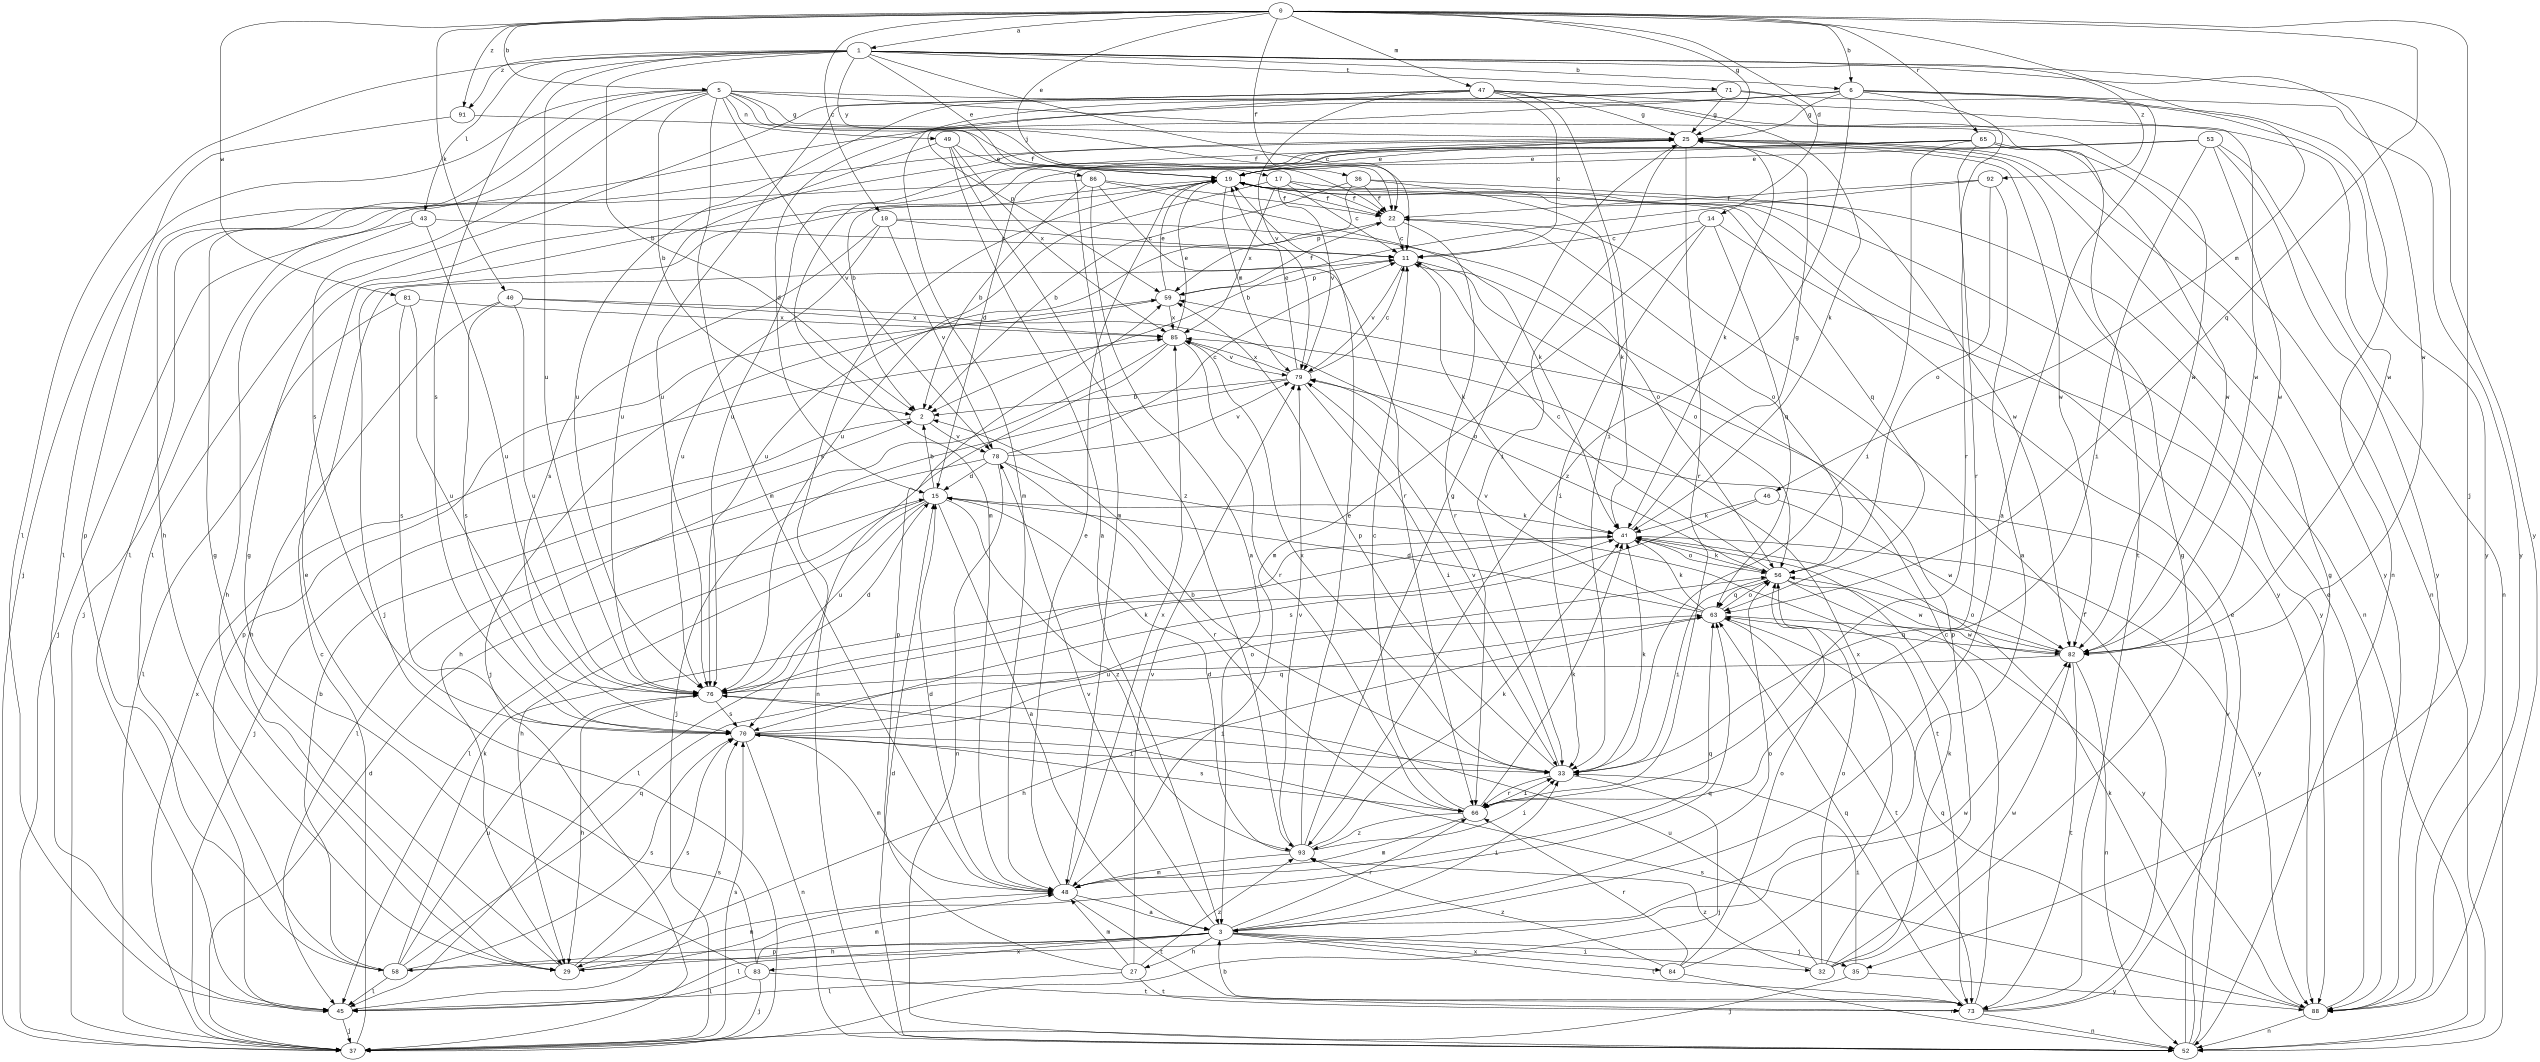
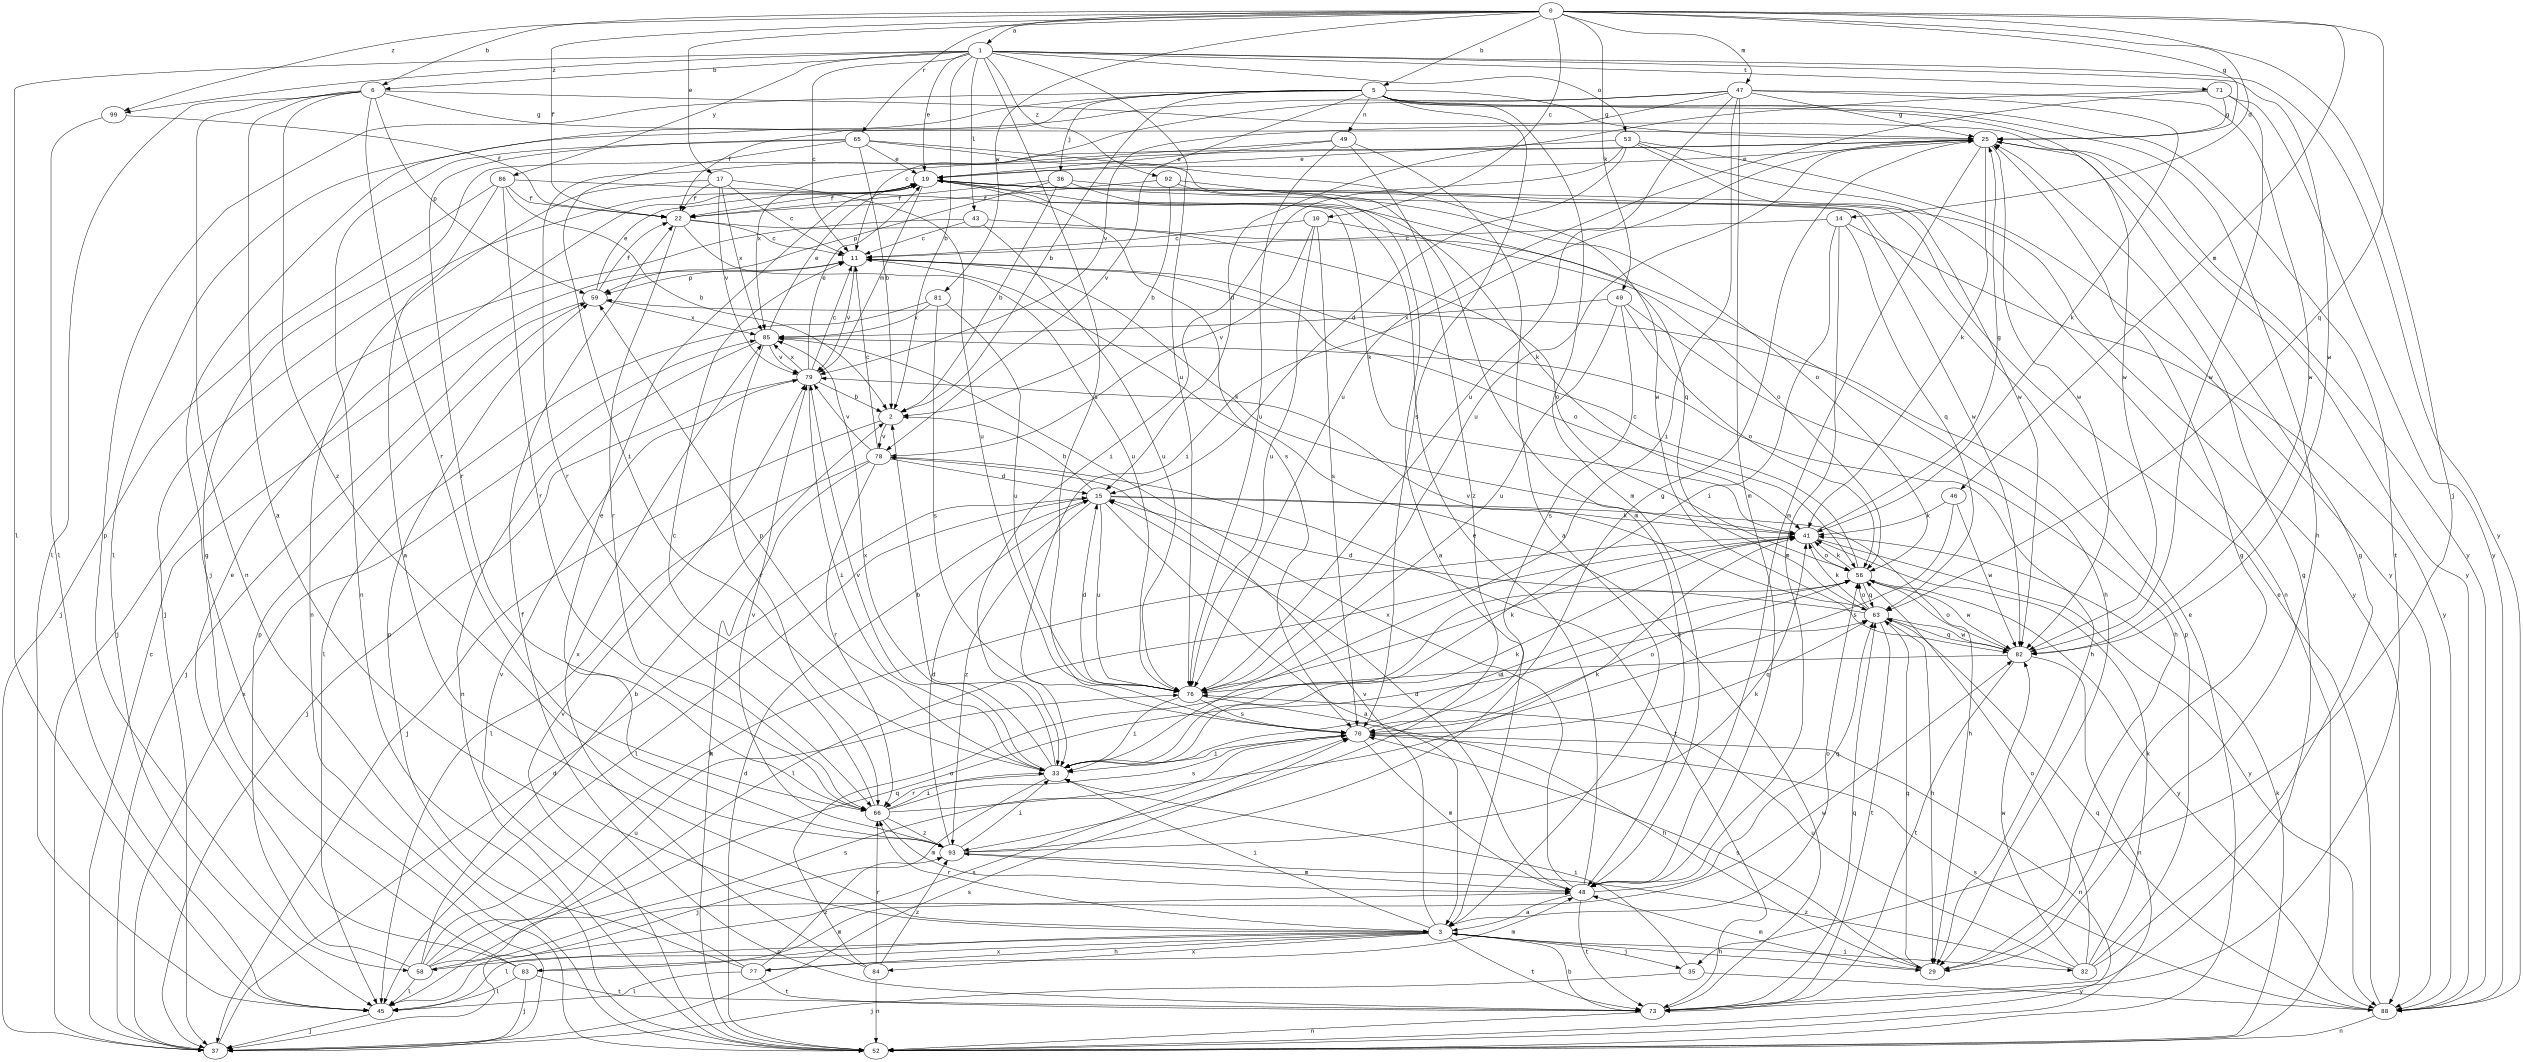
edge "1" -> "53": added, label "o"
node "91": label "91" -> "99"
edge "81" -> "37": now "81" -> "45"
